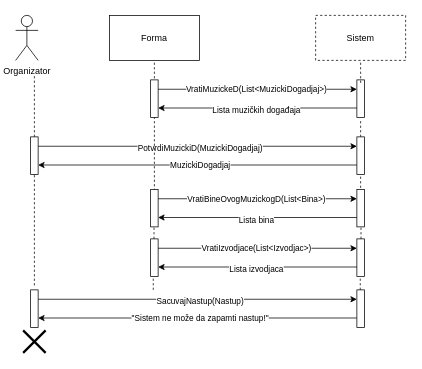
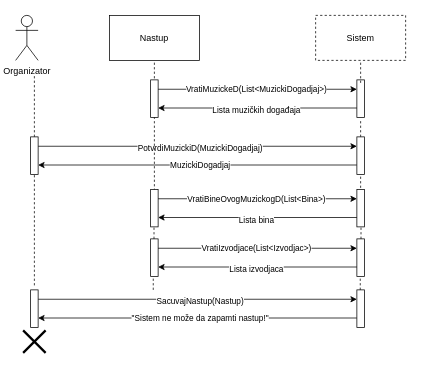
node "Forma": label "Forma" -> "Nastup"
